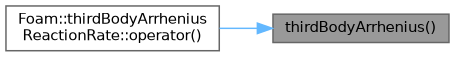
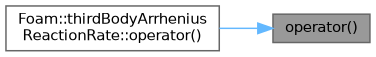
node "thirdBodyArrhenius()": label "thirdBodyArrhenius()" -> "operator()"
